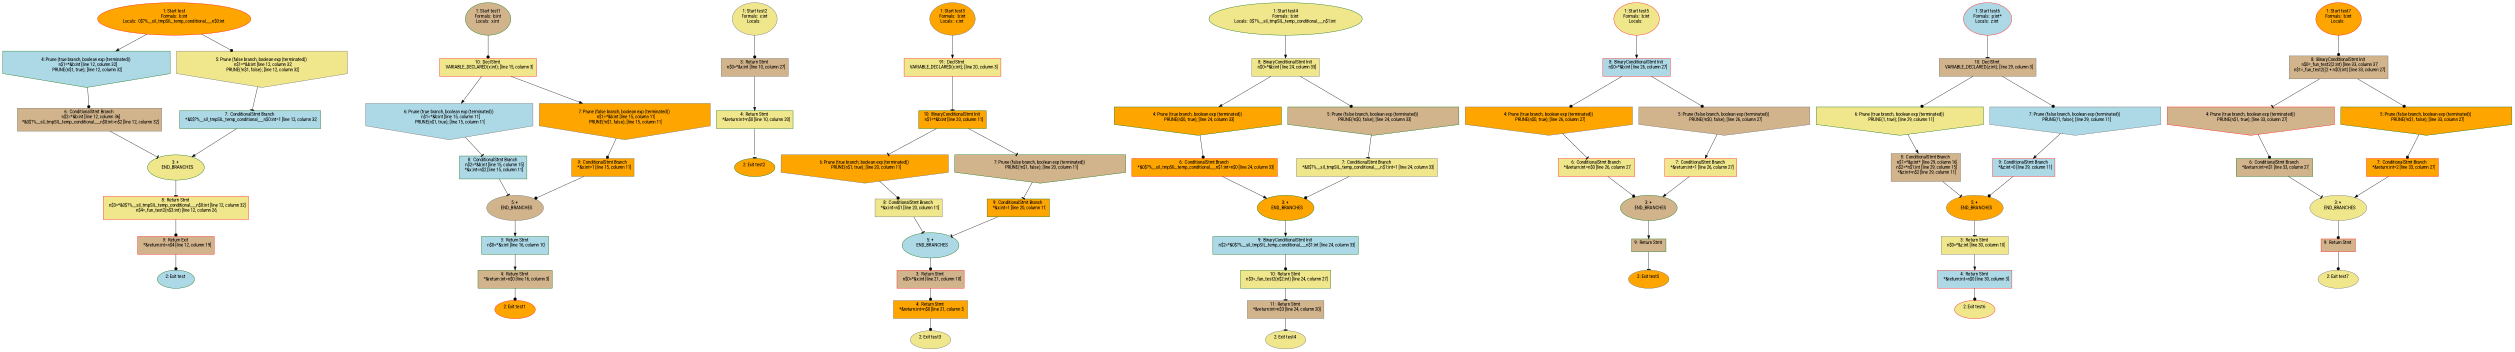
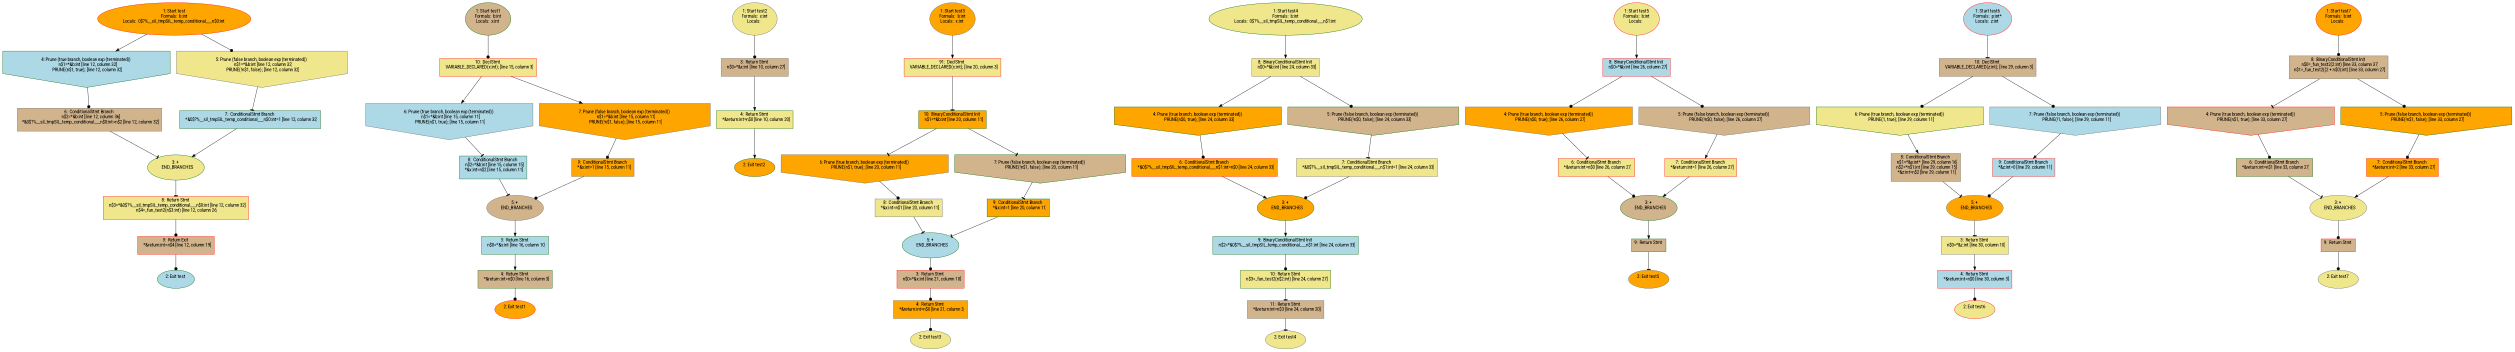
edge "4:  Return Stmt *&return:int=n$0 [line 10, column 20]" -> "2: Exit test2": arrowhead tee -> normal
